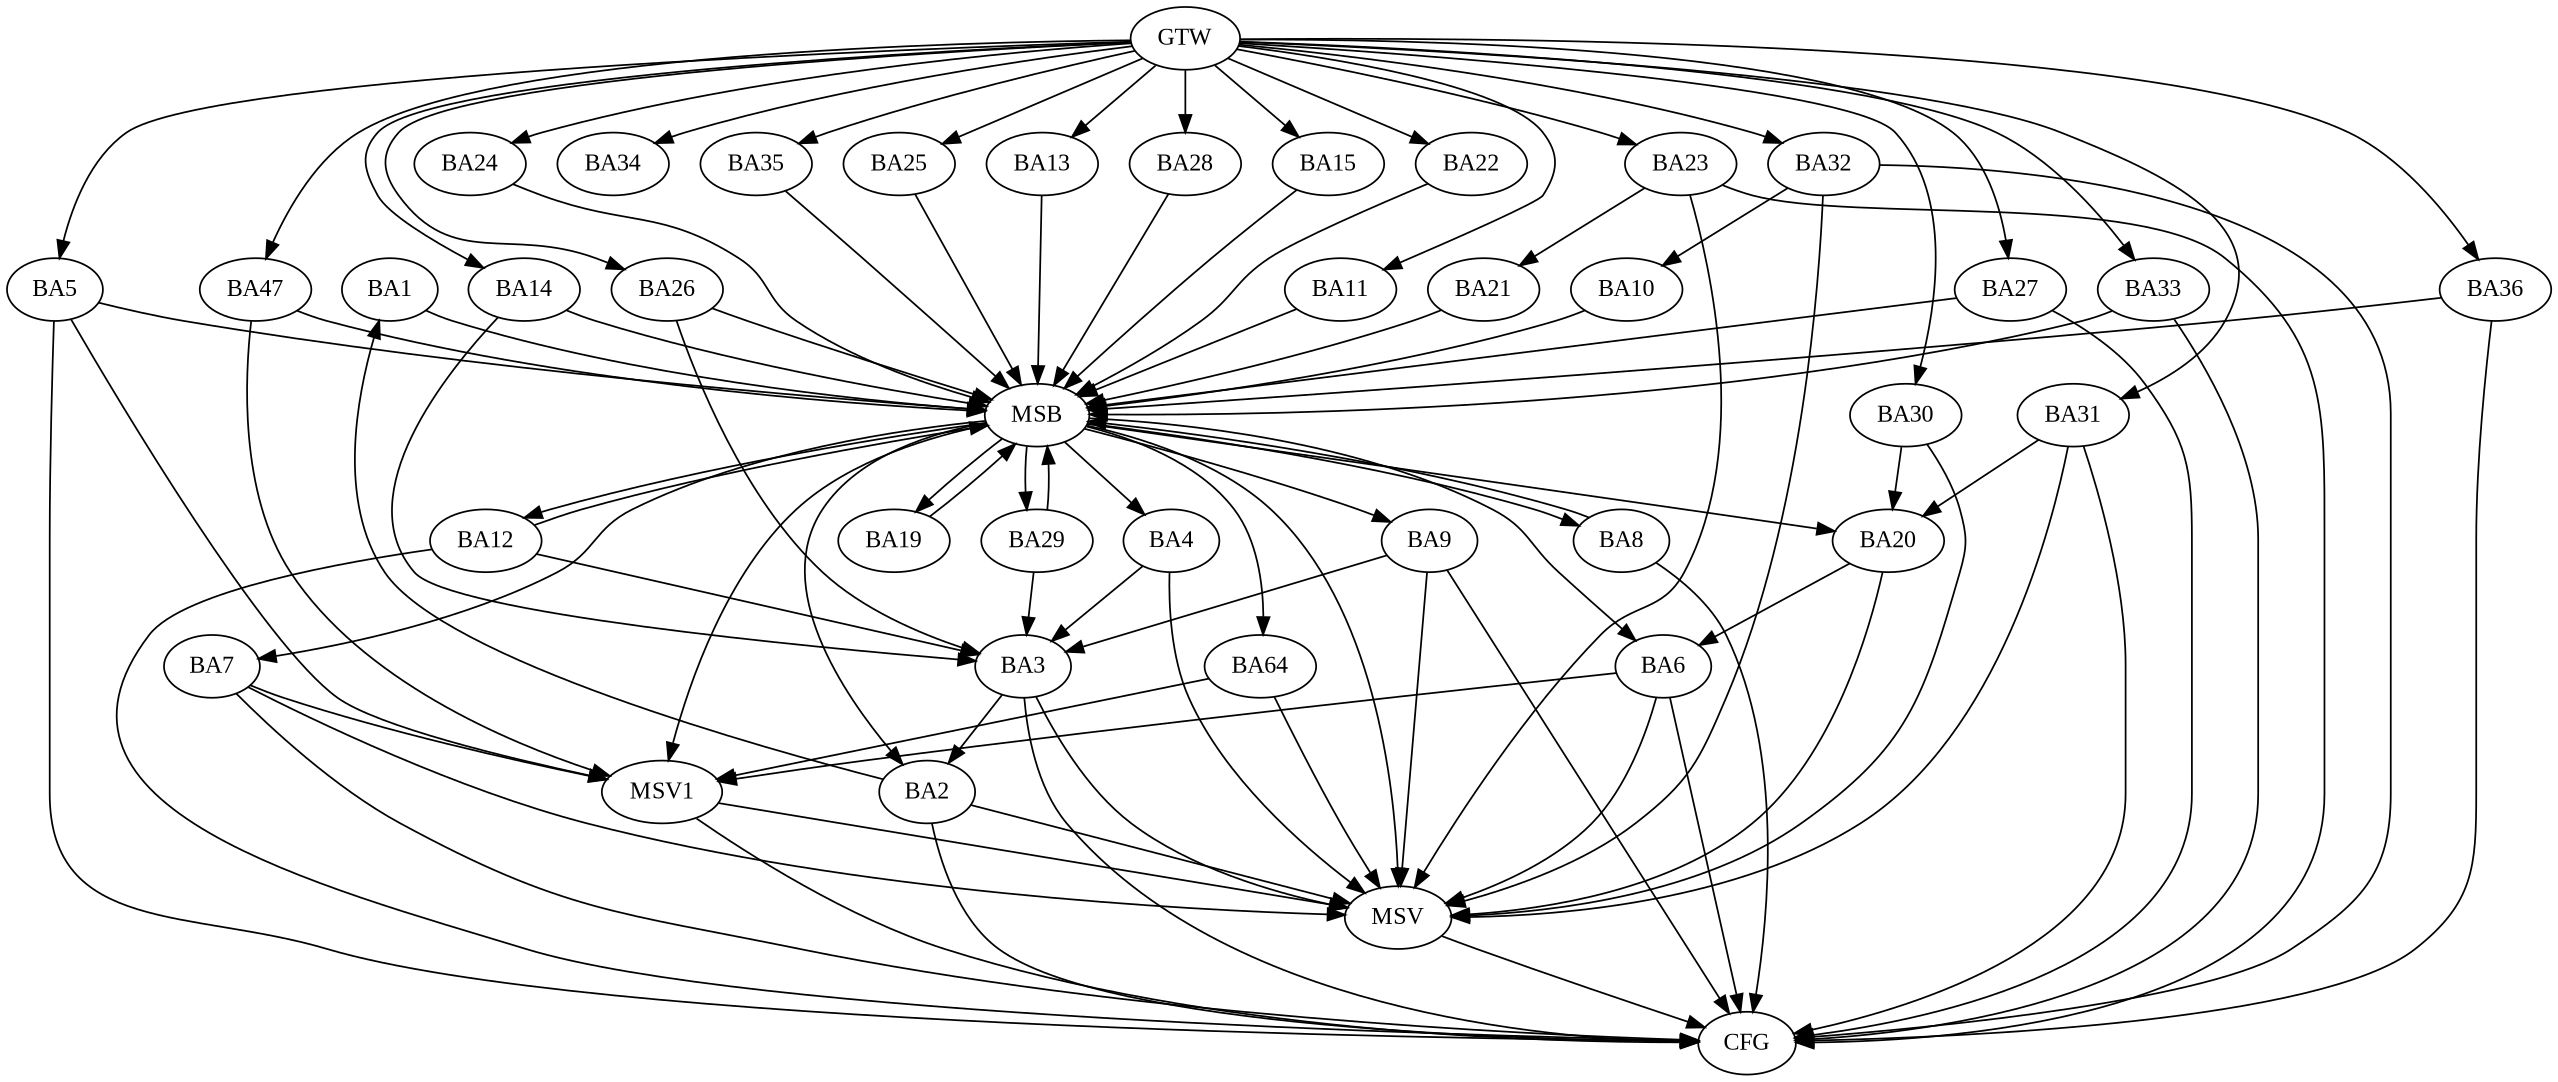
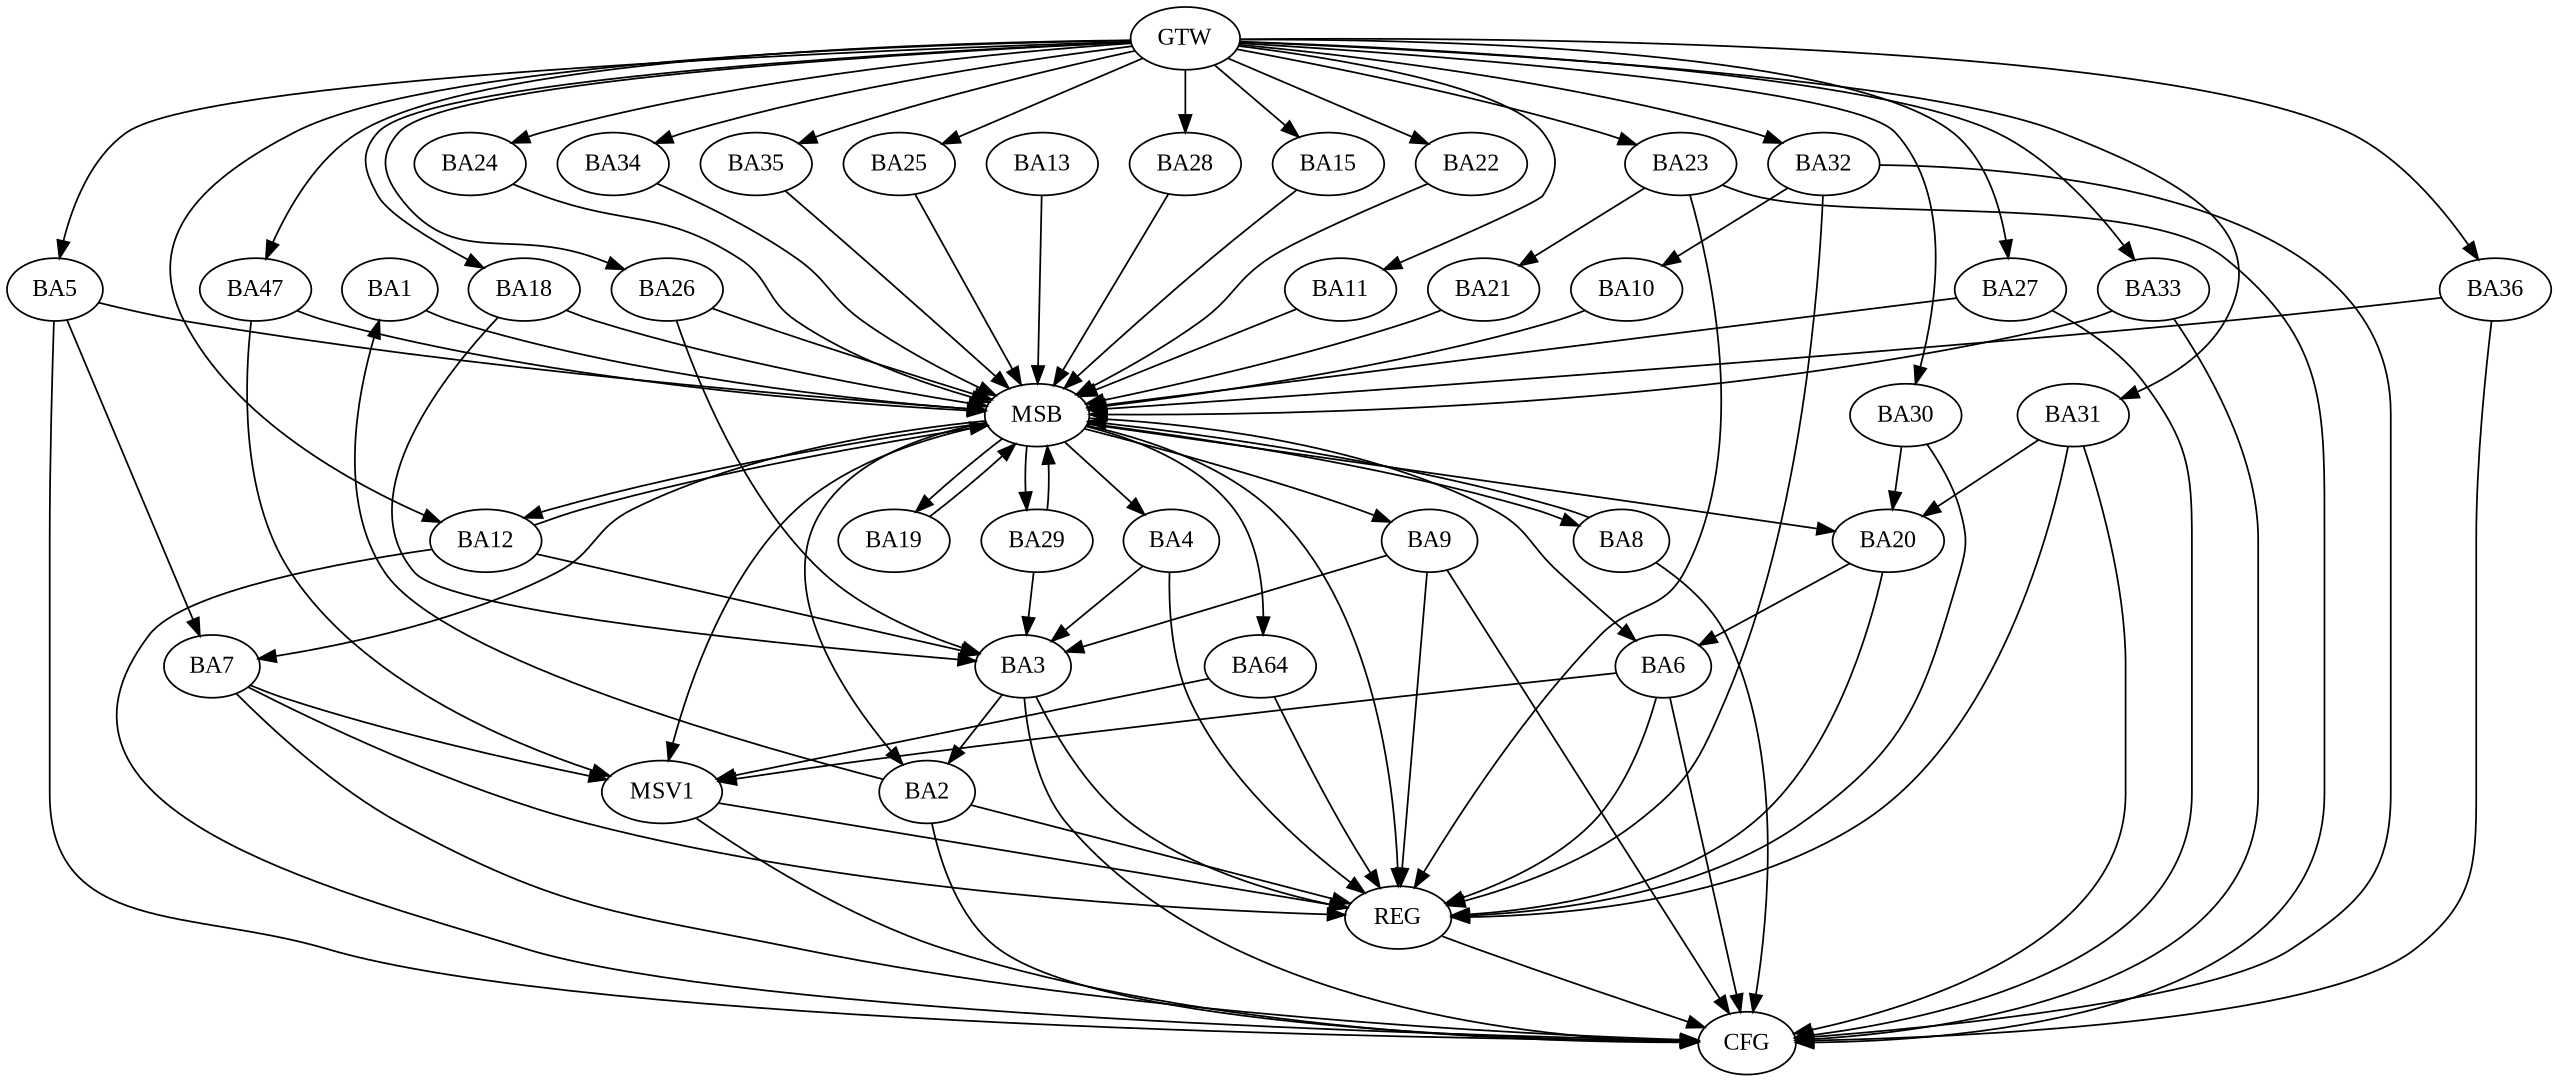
edge "GTW" -> "BA13": now "GTW" -> "BA12"
edge "BA34" -> "MSB": added
node "BA14": label "BA14" -> "BA18"
edge "BA5" -> "MSV1": now "BA5" -> "BA7"
node "MSV": label "MSV" -> "REG"
